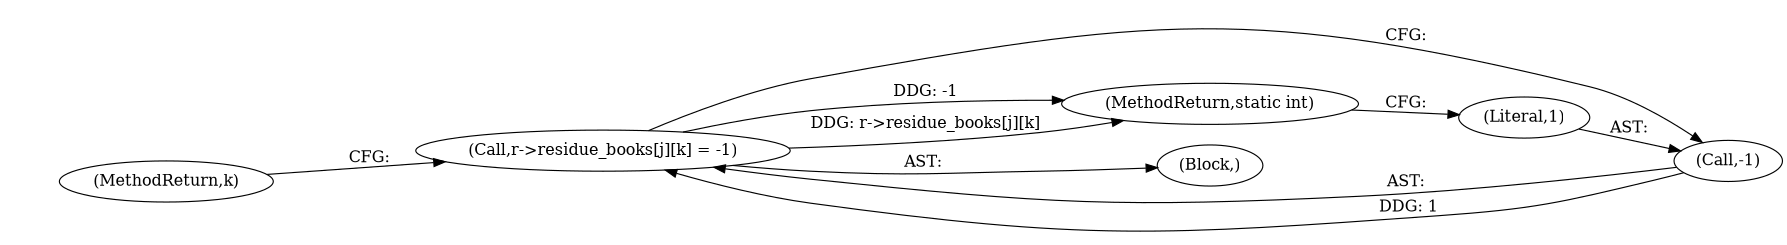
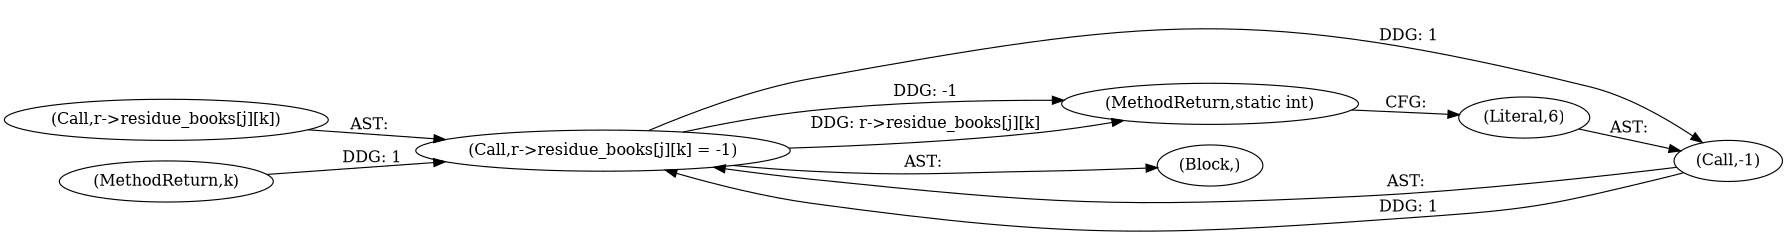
edge "(Call,r->residue_books[j][k] = -1)" -> "(Call,-1)": label "CFG: " -> "DDG: 1"
node "(Literal,1)": label "(Literal,1)" -> "(Literal,6)"
node "(Call,r->residue_books[j][k])": added
edge "(MethodReturn,k)" -> "(Call,r->residue_books[j][k] = -1)": label "CFG: " -> "DDG: 1"
